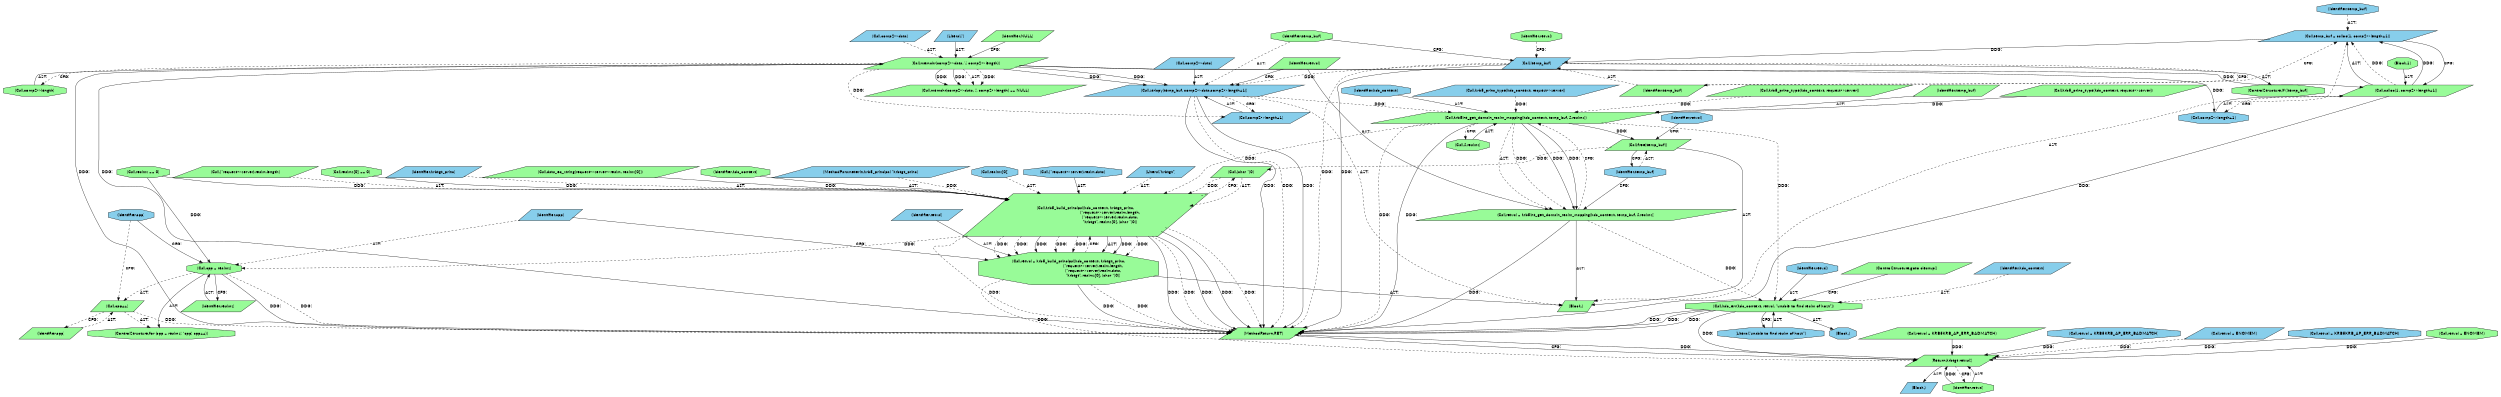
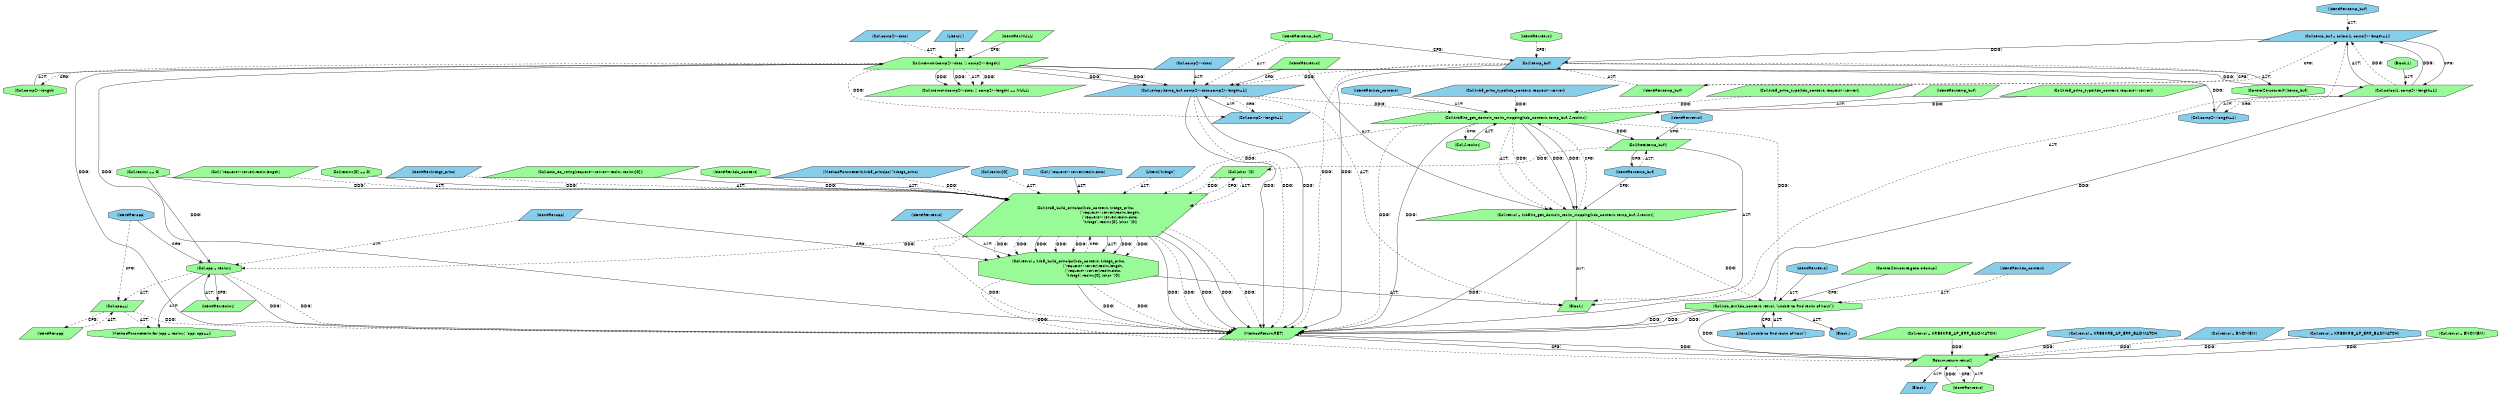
node "(ControlStructure,for (cpp = realms; *cpp; cpp++))": label "(ControlStructure,for (cpp = realms; *cpp; cpp++))" -> "(MethodParameterIn,for (cpp = realms; *cpp; cpp++))"
node "(Return,krbtgt retval;)": label "(Return,krbtgt retval;)" -> "(Return,return retval;)"
